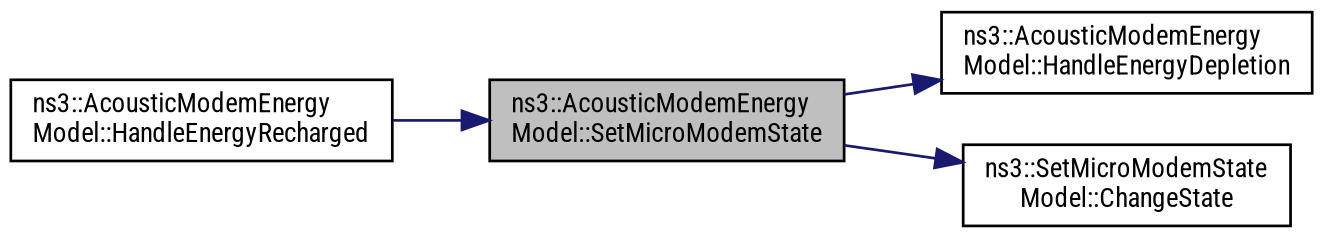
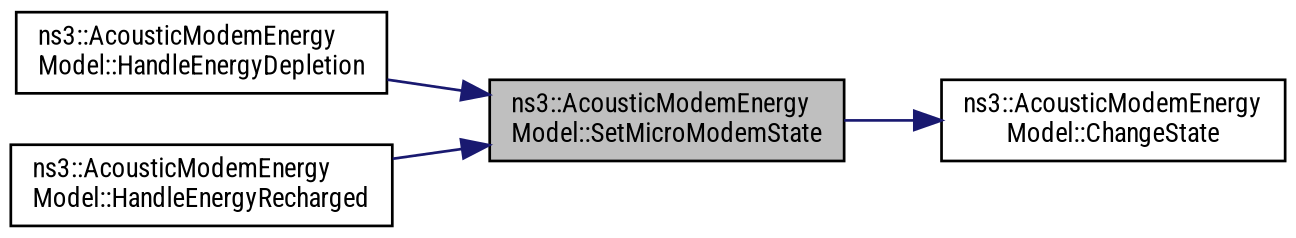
edge "ns3::AcousticModemEnergy Model::SetMicroModemState" -> "ns3::AcousticModemEnergy Model::HandleEnergyDepletion": reversed
node "ns3::SetMicroModemState Model::ChangeState": label "ns3::SetMicroModemState Model::ChangeState" -> "ns3::AcousticModemEnergy Model::ChangeState"
